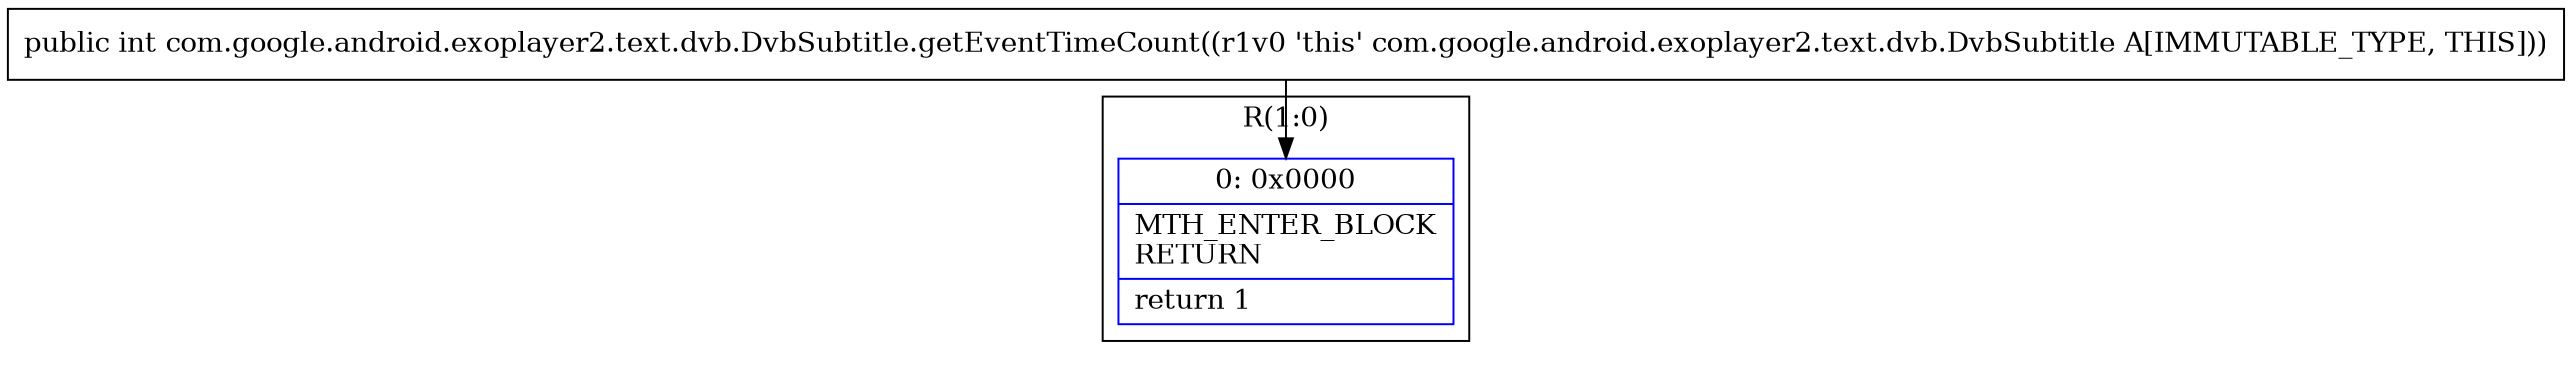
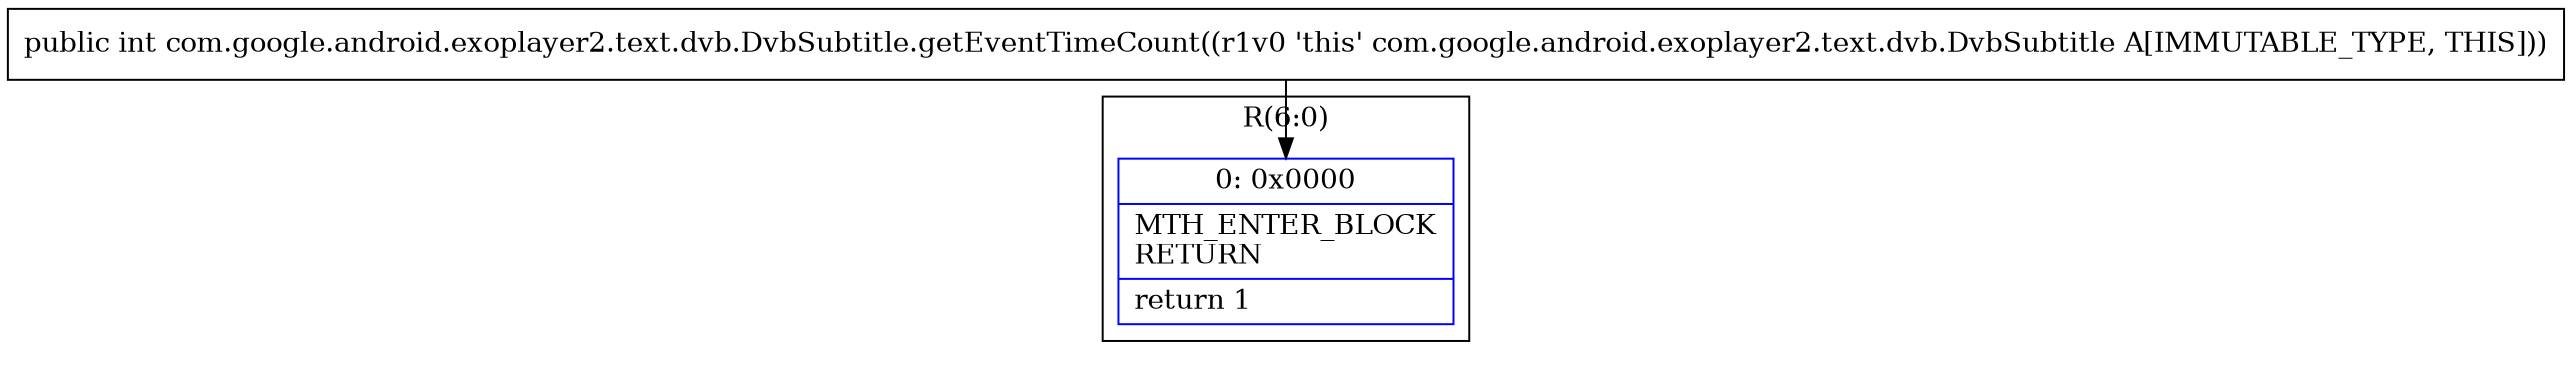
cluster "R(1:0)": label "R(1:0)" -> "R(6:0)"
